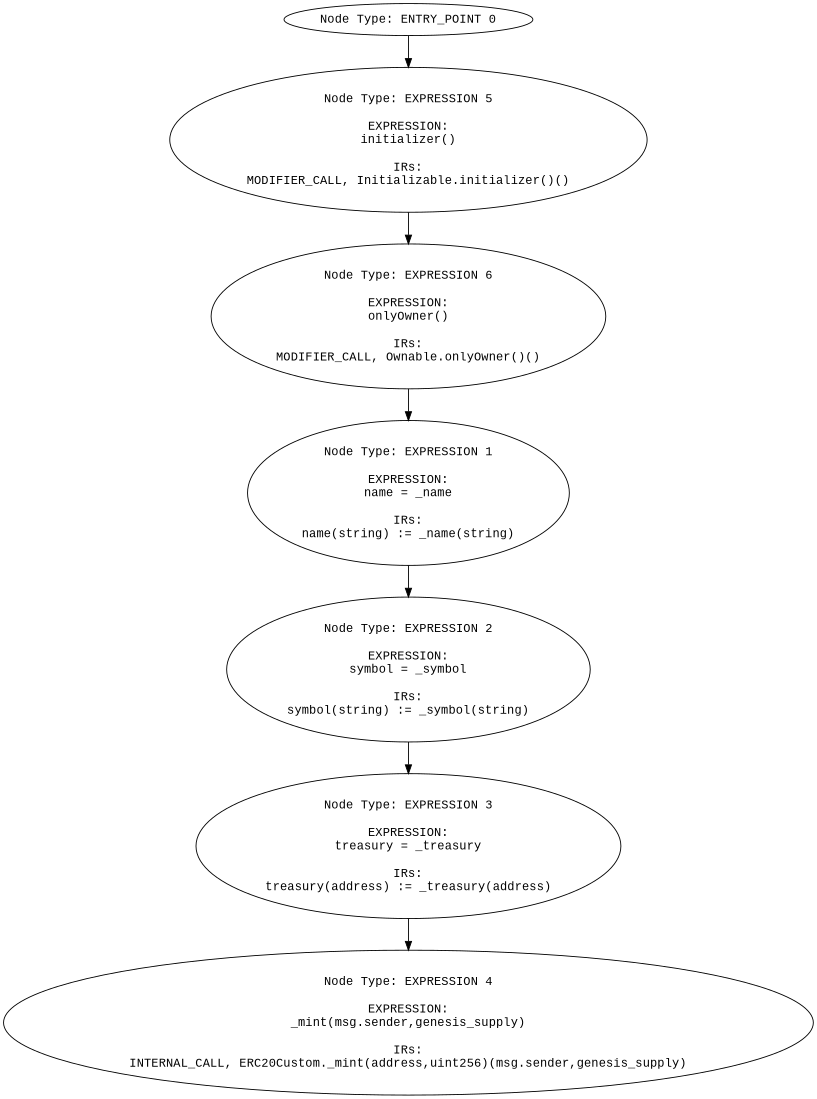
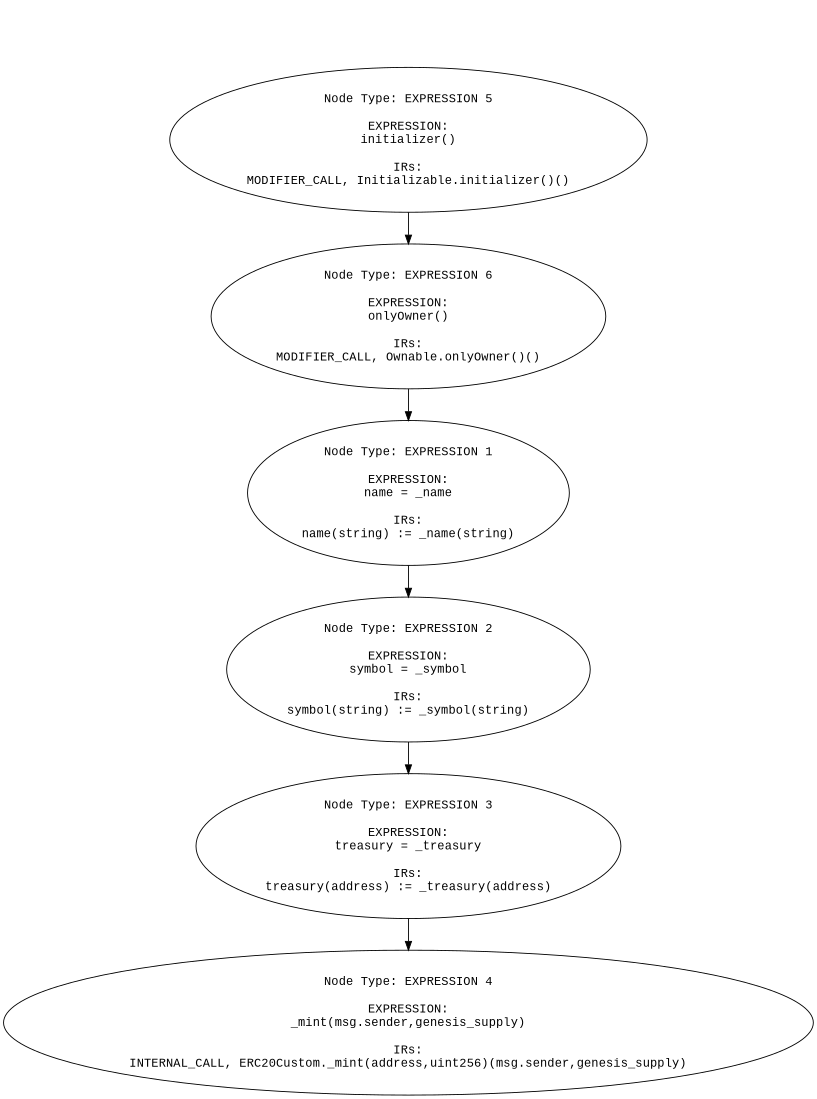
node "Node Type: ENTRY_POINT 0": removed
